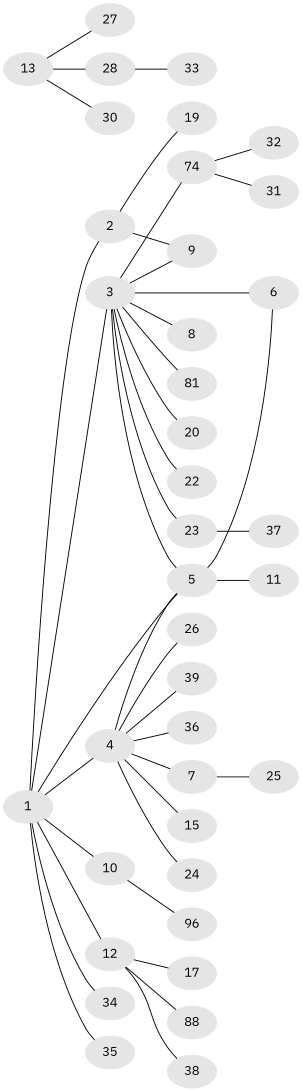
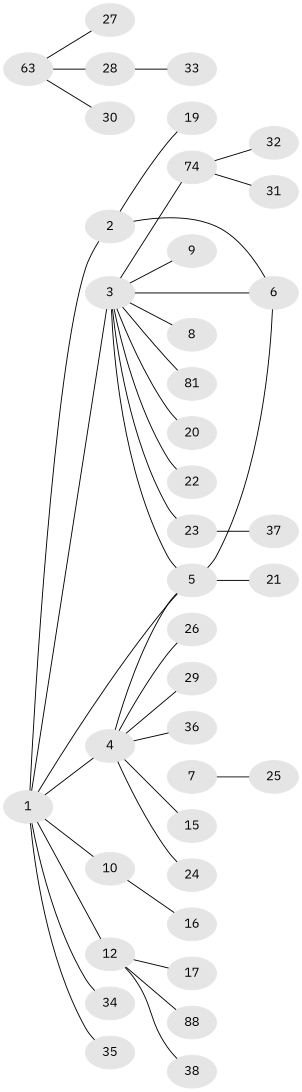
node "13": label "13" -> "63"
edge "2" -- "9": now "2" -- "6"
node "11": label "11" -> "21"
node "39": label "39" -> "29"
edge "4" -- "7": removed
node "96": label "96" -> "16"
